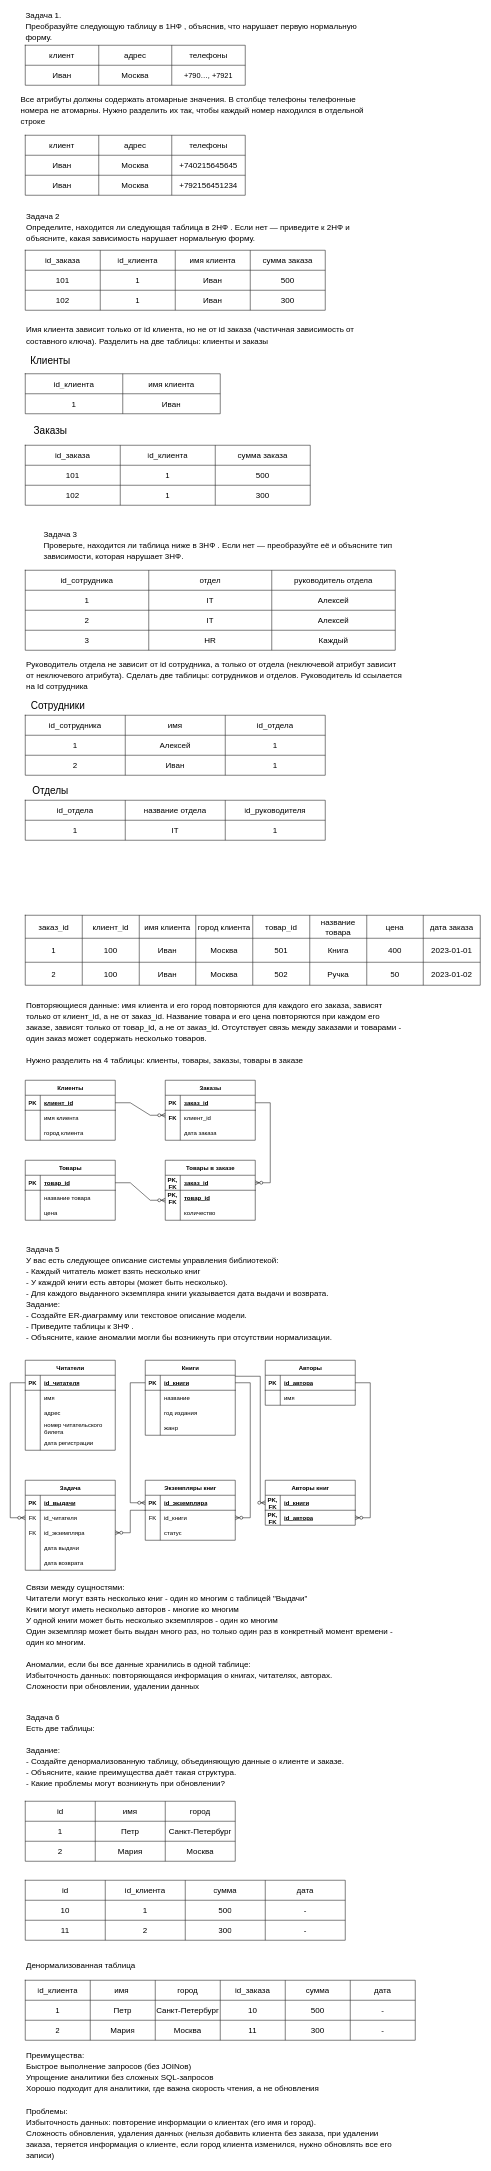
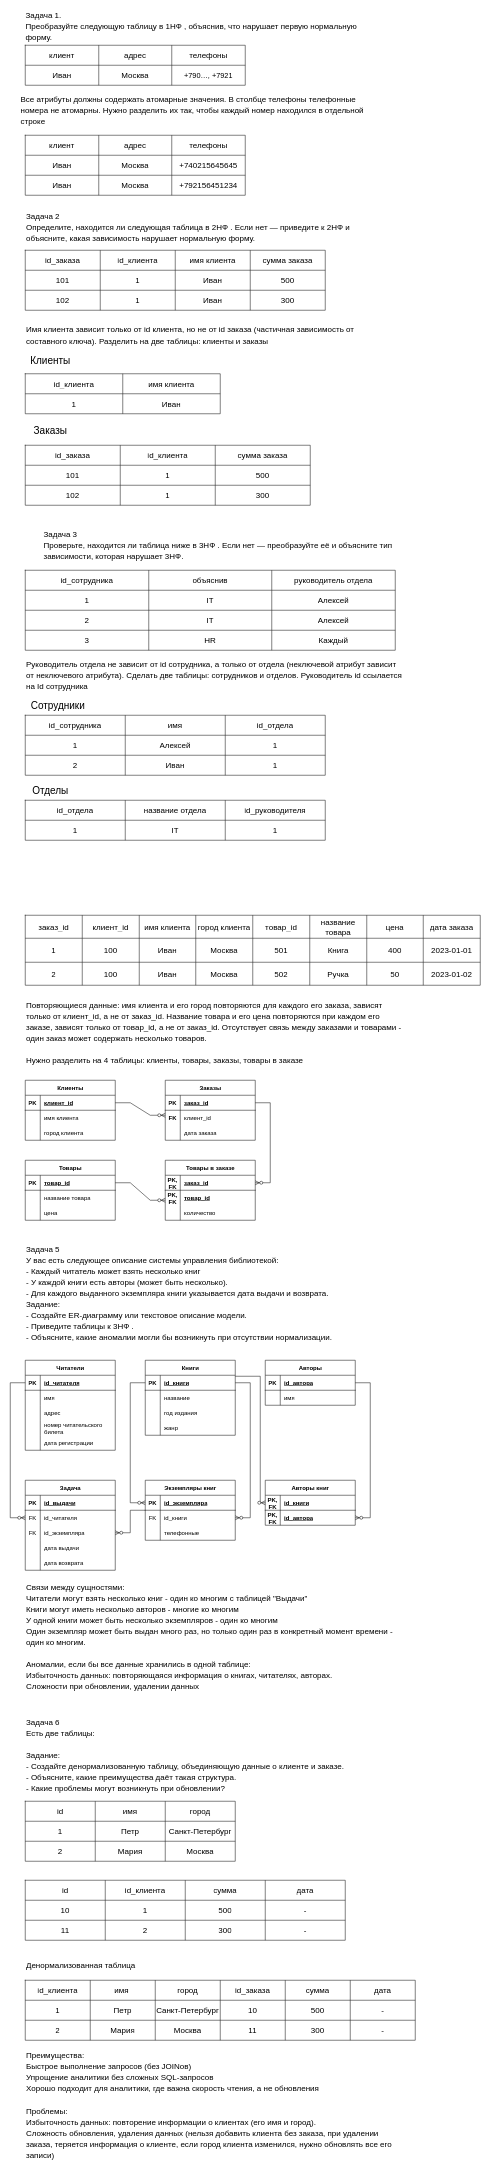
node "отдел": label "отдел" -> "объяснив"
node "статус": label "статус" -> "телефонные"
node "Задача 6 Есть две таблицы: Задание: - Создайте денормализованную таблицу, объединяющую данные о клиенте и заказе. - Объясните, какие преимущества даёт такая структура. - Какие проблемы могут возникнуть при обновлении?": moved (215, 1750) -> (215, 1755)
